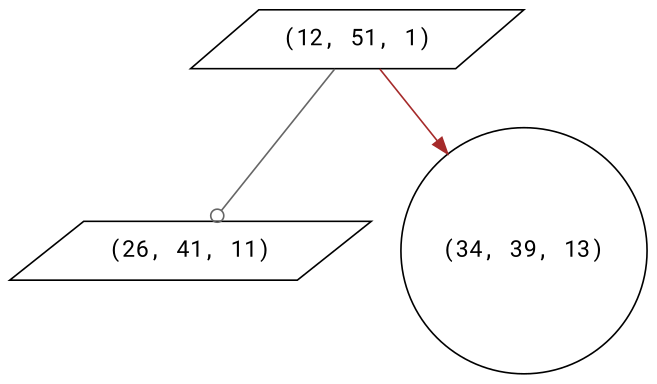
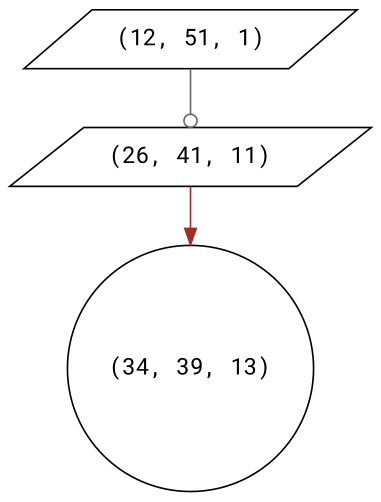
edge "(12, 51, 1)" -> "(34, 39, 13)": now "(26, 41, 11)" -> "(34, 39, 13)"
